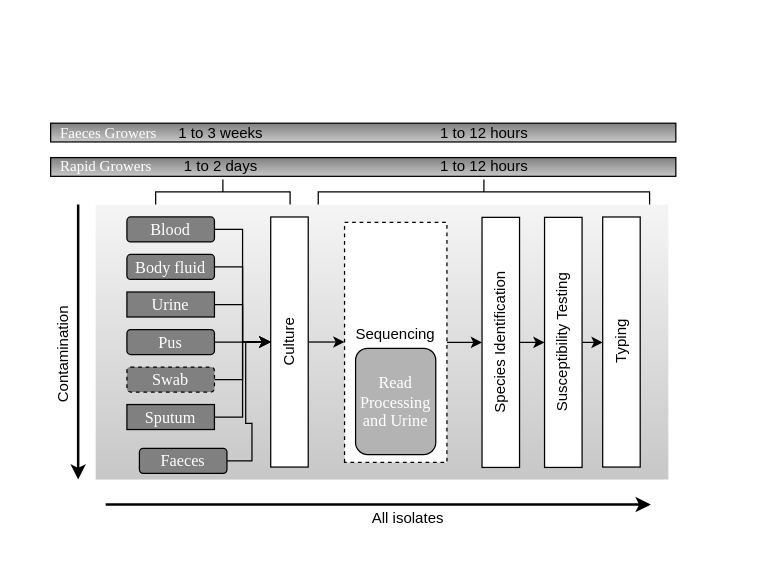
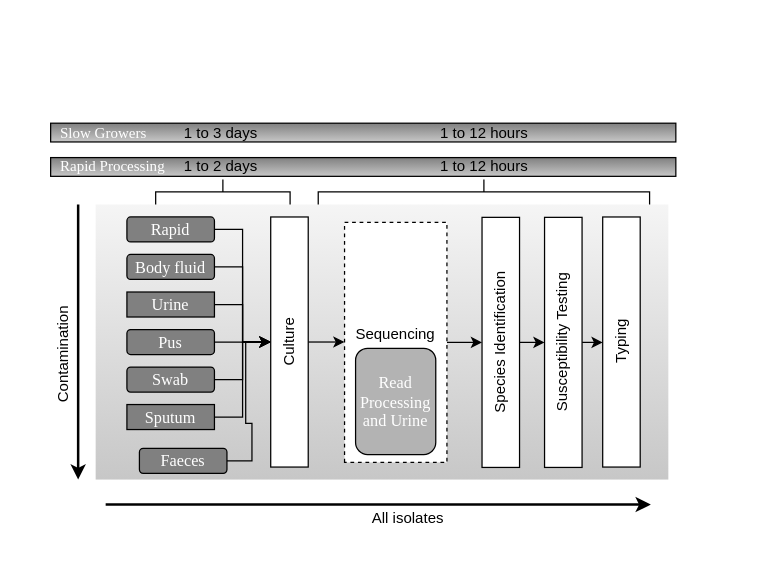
node "Faeces Growers": label "Faeces Growers" -> "Slow Growers"
node "1 to 3 weeks": label "1 to 3 weeks" -> "1 to 3 days"
node "Rapid Growers": label "Rapid Growers" -> "Rapid Processing"
node "Blood": label "Blood" -> "Rapid"
node "Swab": style dashed -> solid
